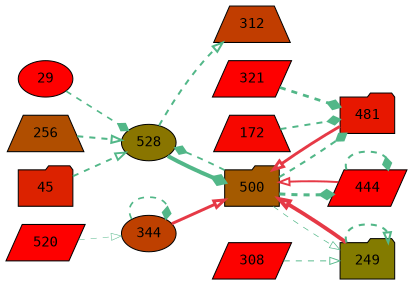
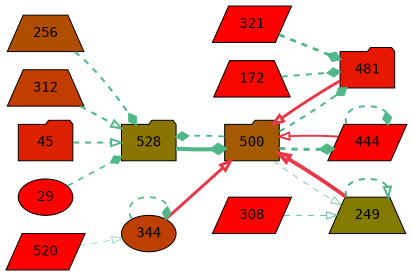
edge "528" -> "312": reversed
edge "256" -> "528": arrowhead onormal -> diamond
node "528": shape ellipse -> folder
node "249": shape folder -> trapezium
